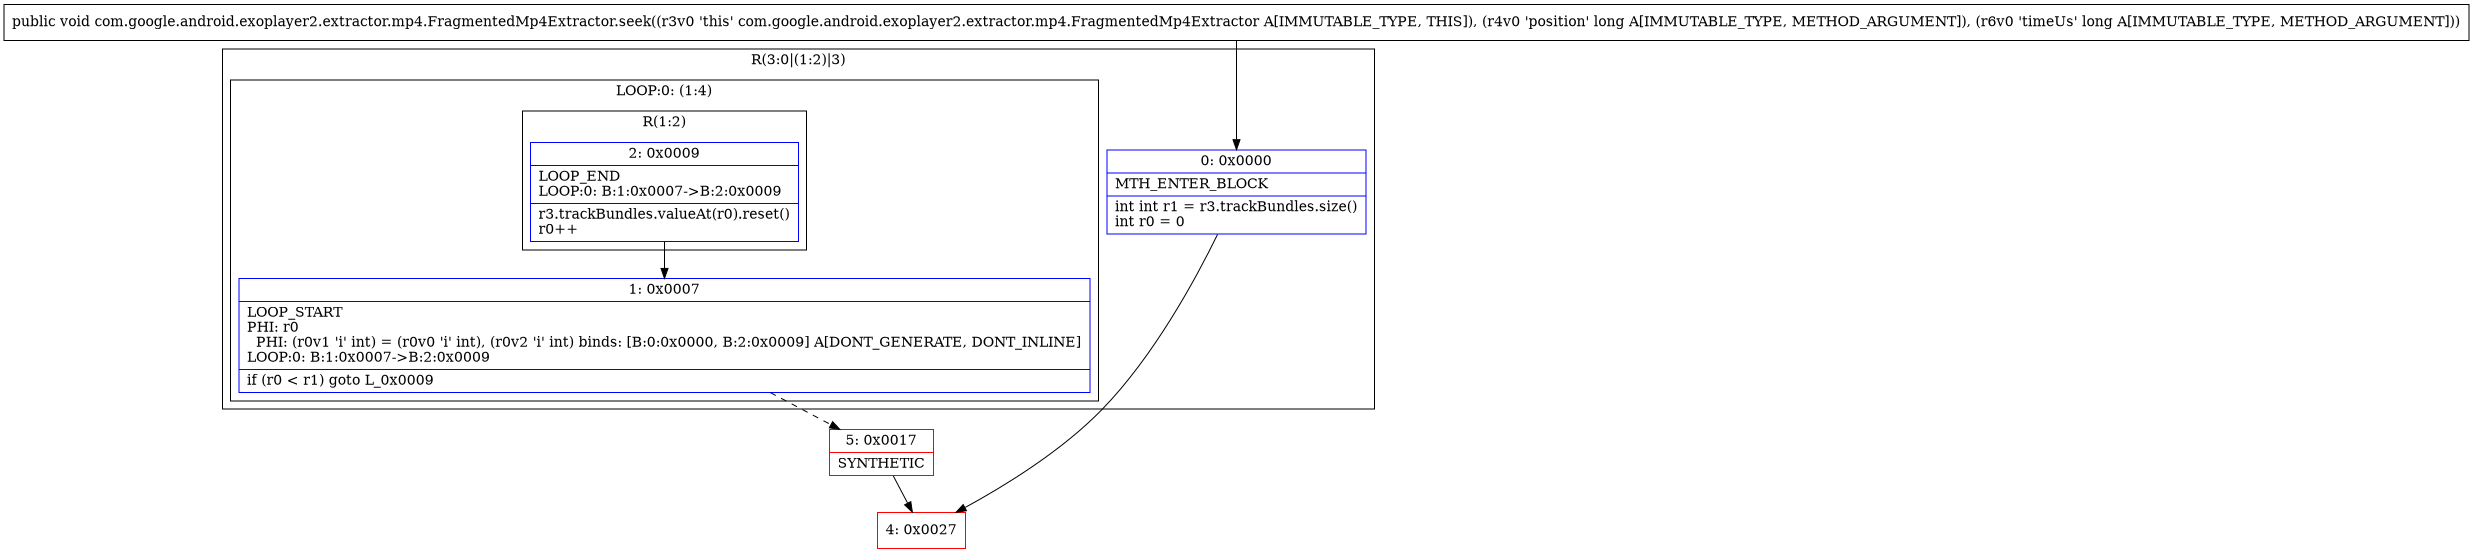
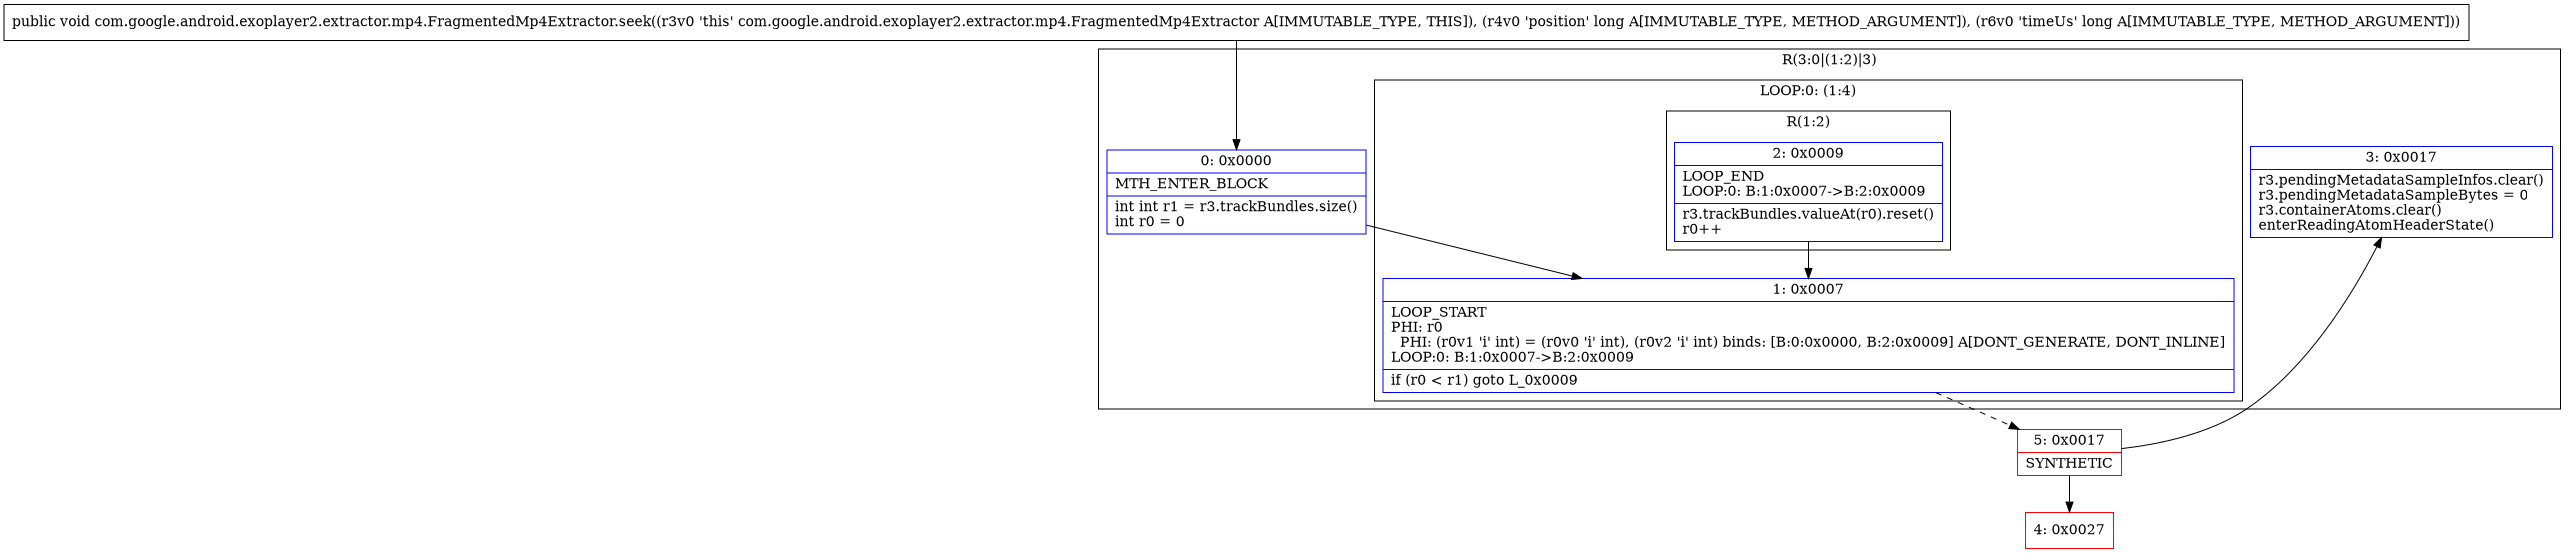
node "3: 0x0017": added
edge "0: 0x0000" -> "4: 0x0027": now "0: 0x0000" -> "1: 0x0007"
